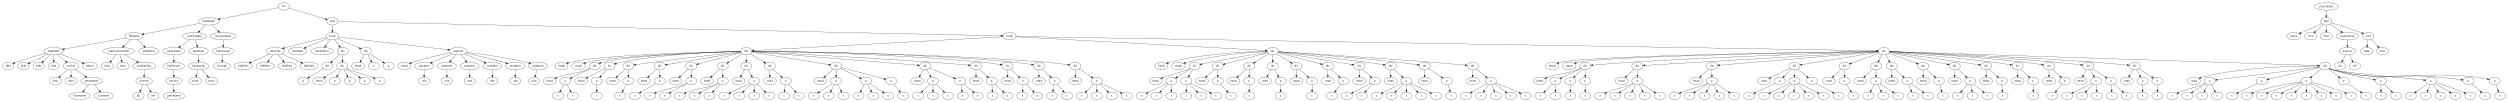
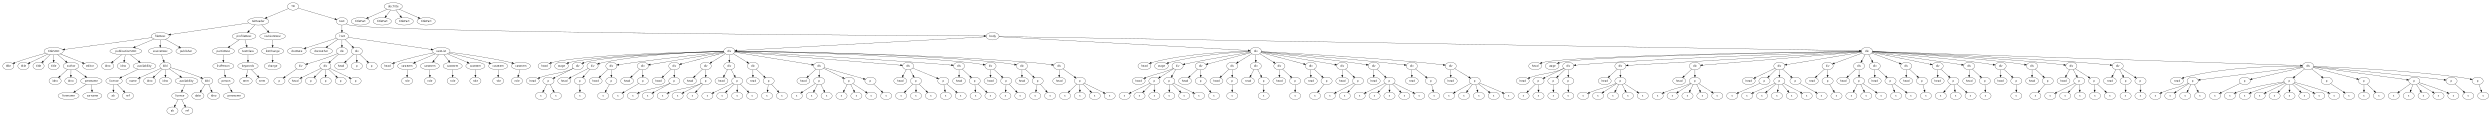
edge "fileDesc" -> "sourceDesc": added
edge "front" -> "docTitle": removed
